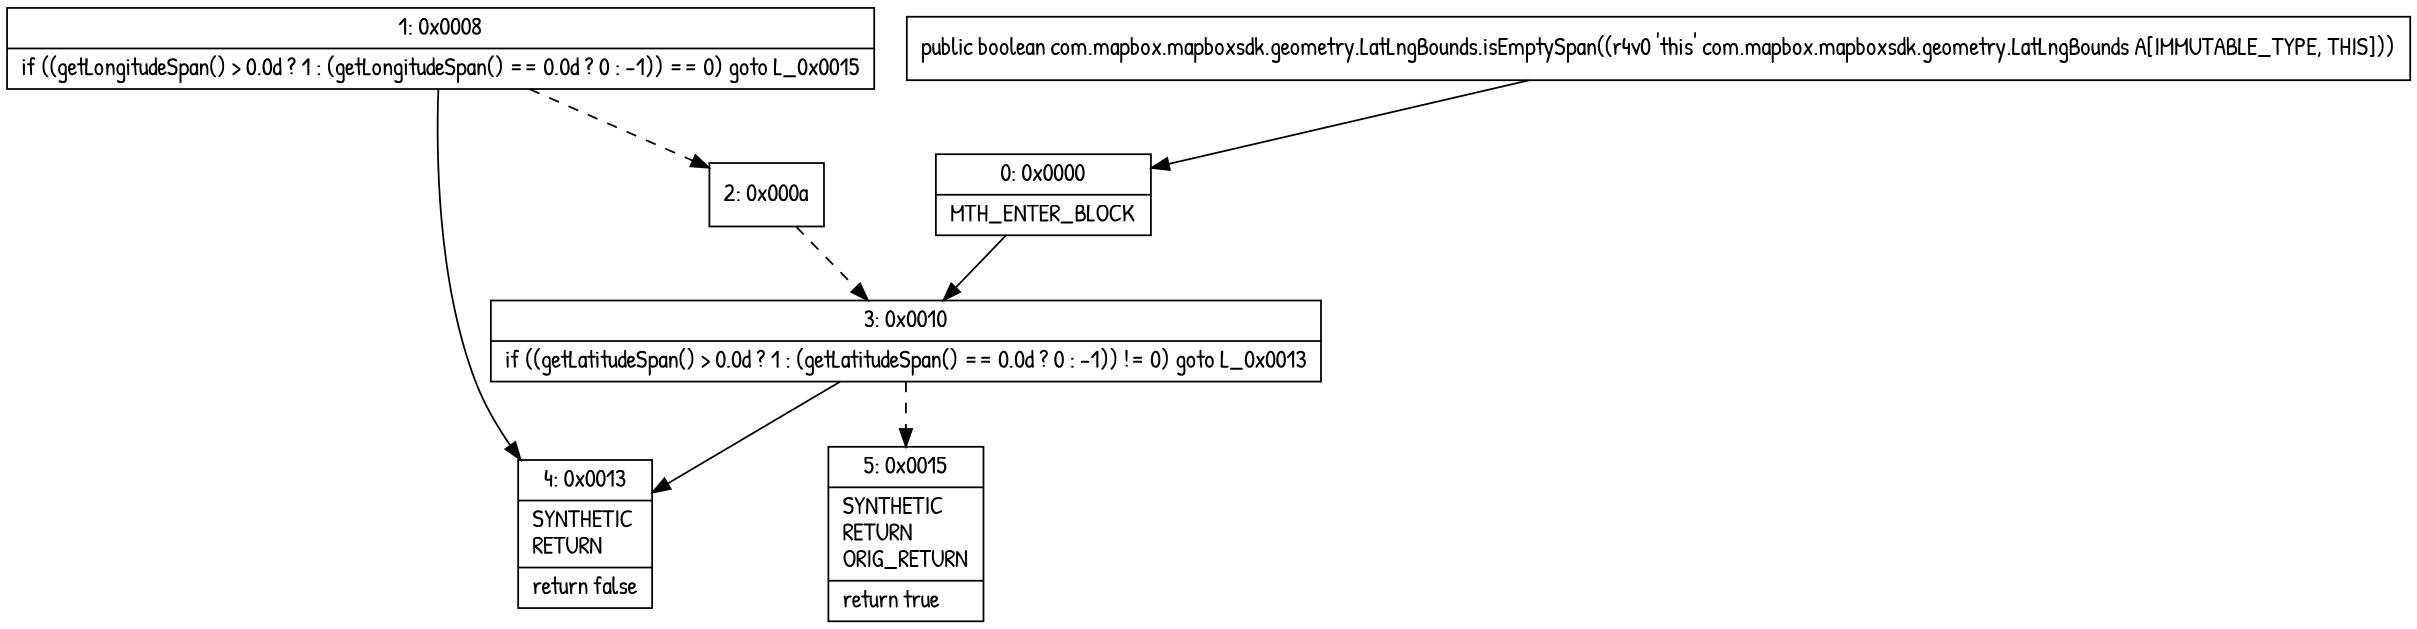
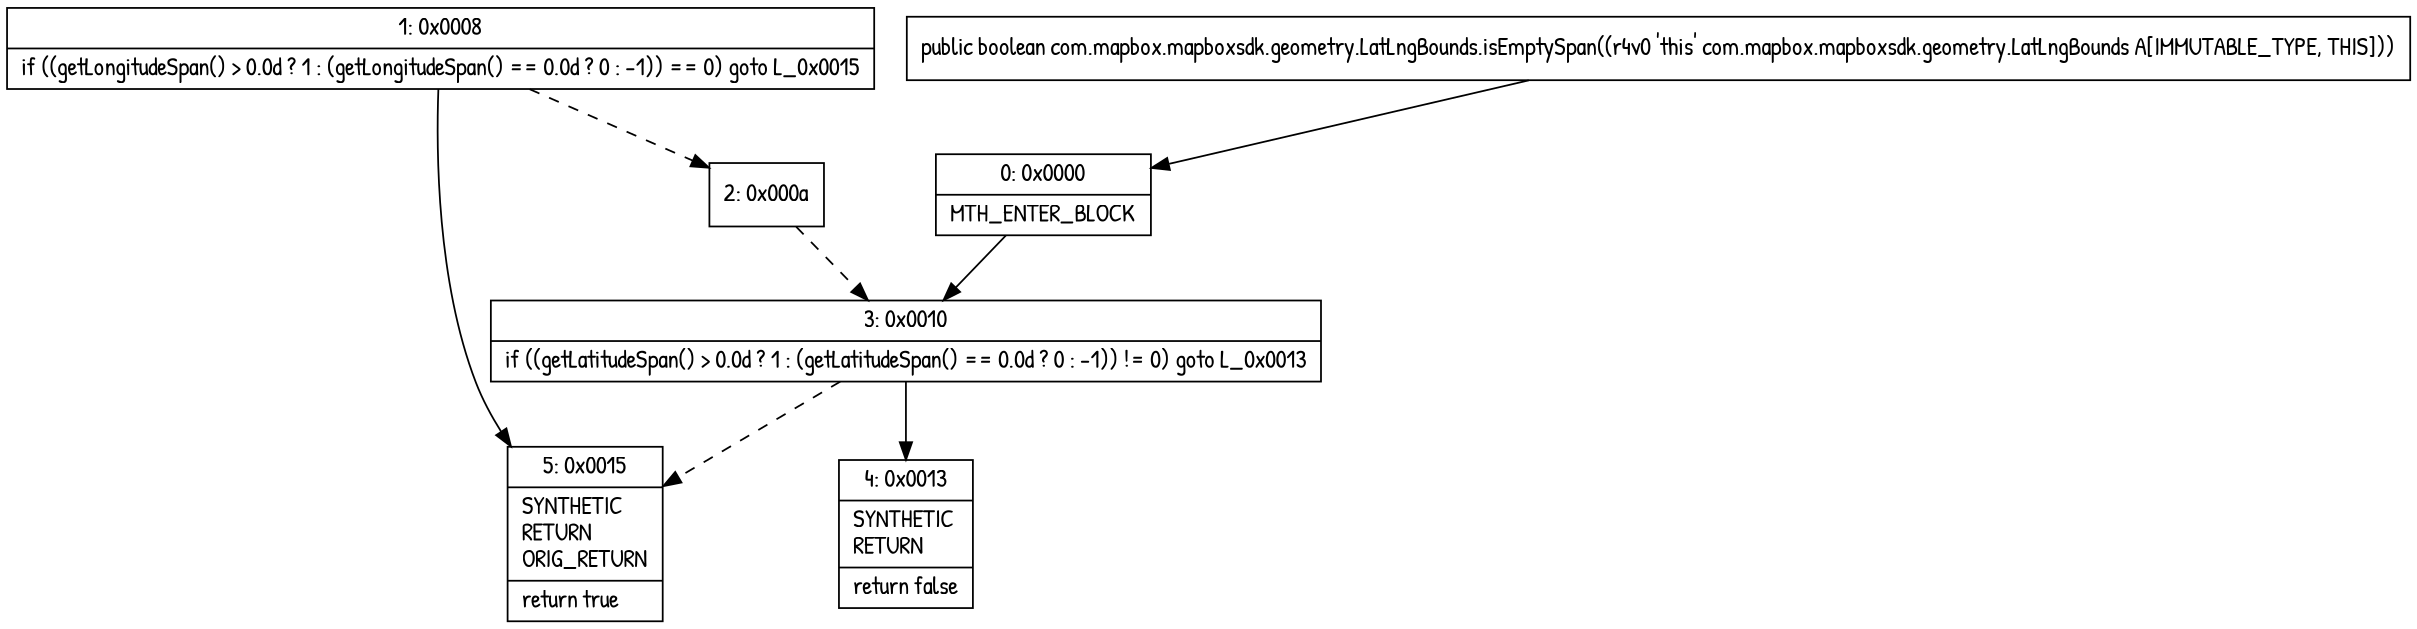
edge "1: 0x0008" -> "4: 0x0013": now "1: 0x0008" -> "5: 0x0015"
